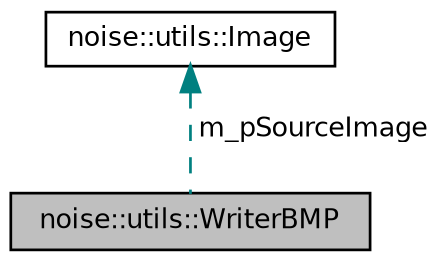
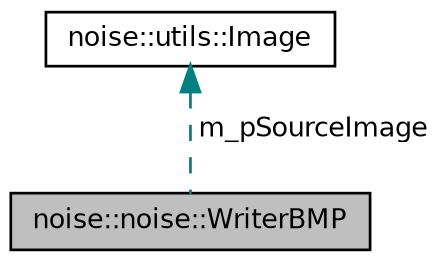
node "noise::utils::WriterBMP": label "noise::utils::WriterBMP" -> "noise::noise::WriterBMP"
